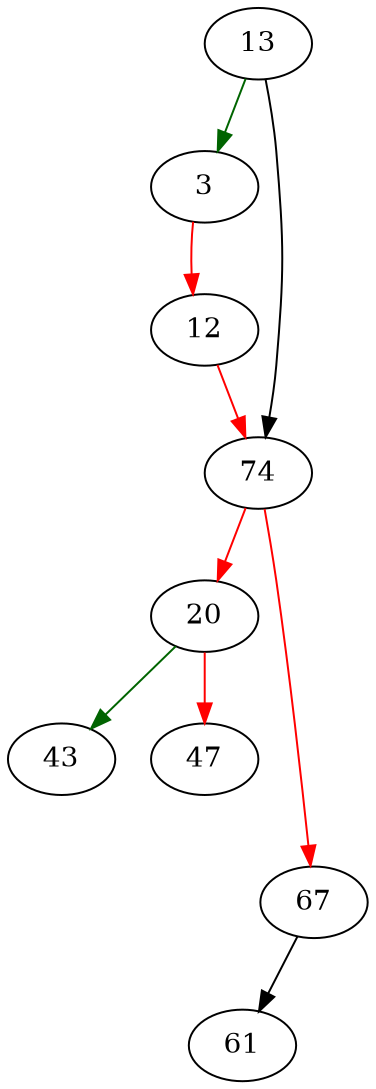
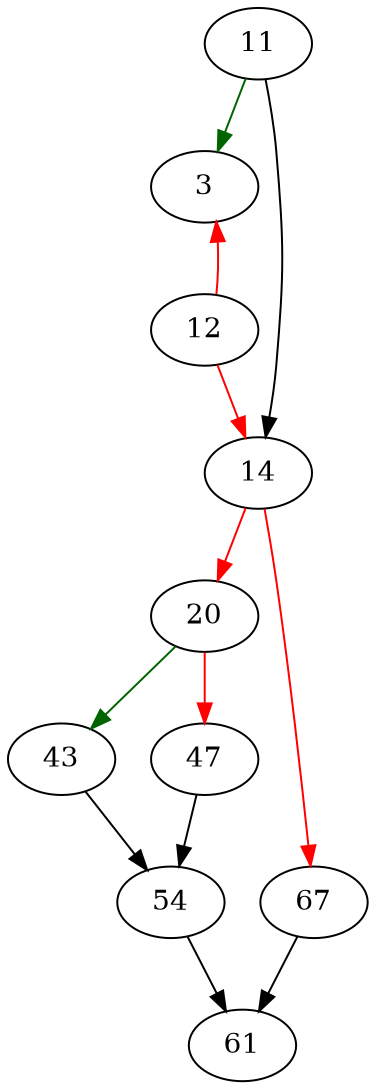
node "13": label "13" -> "11"
edge "3" -> "12": reversed
node "74": label "74" -> "14"
node "54": added
